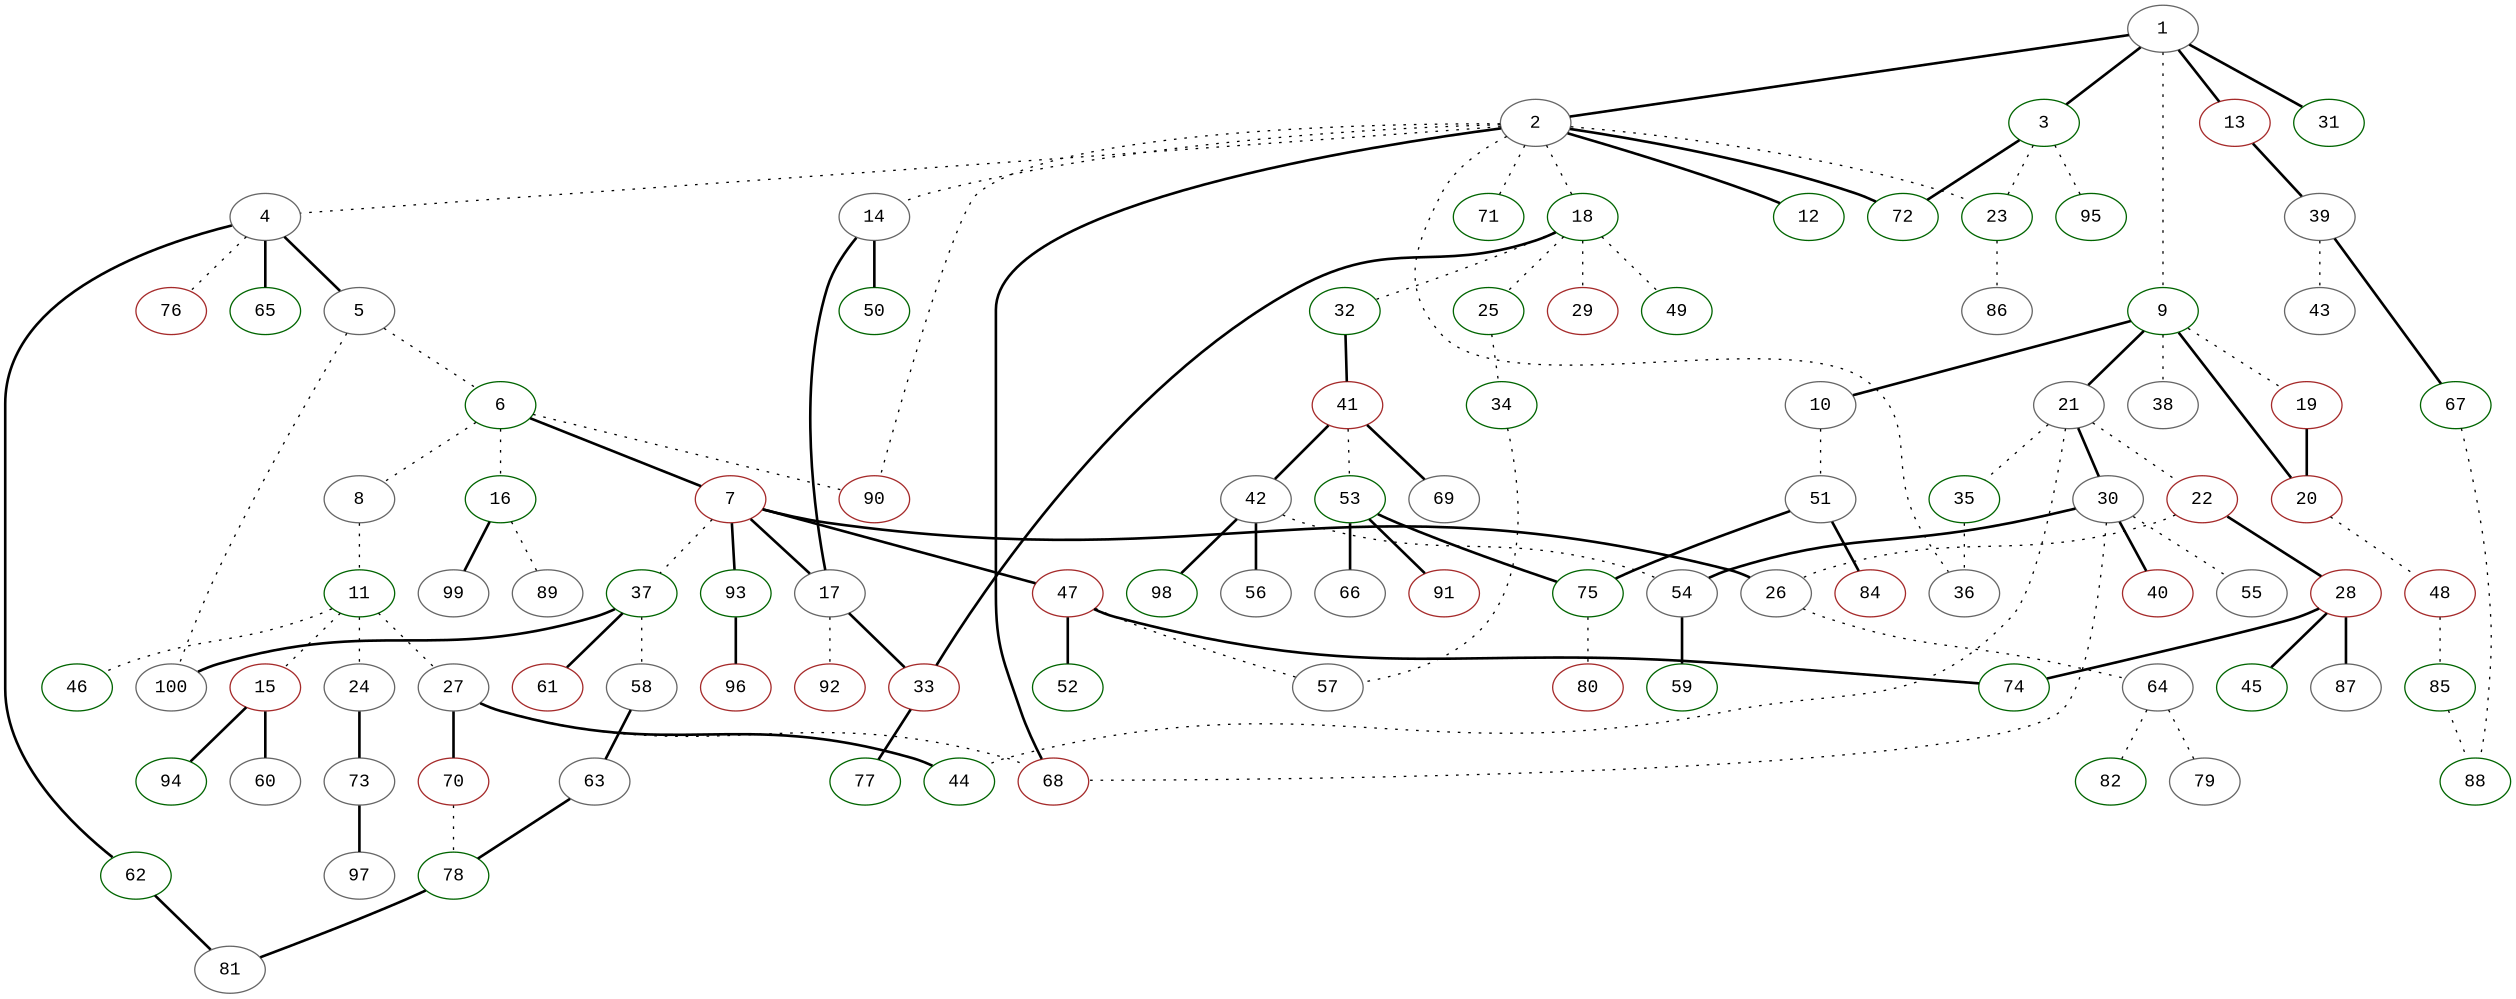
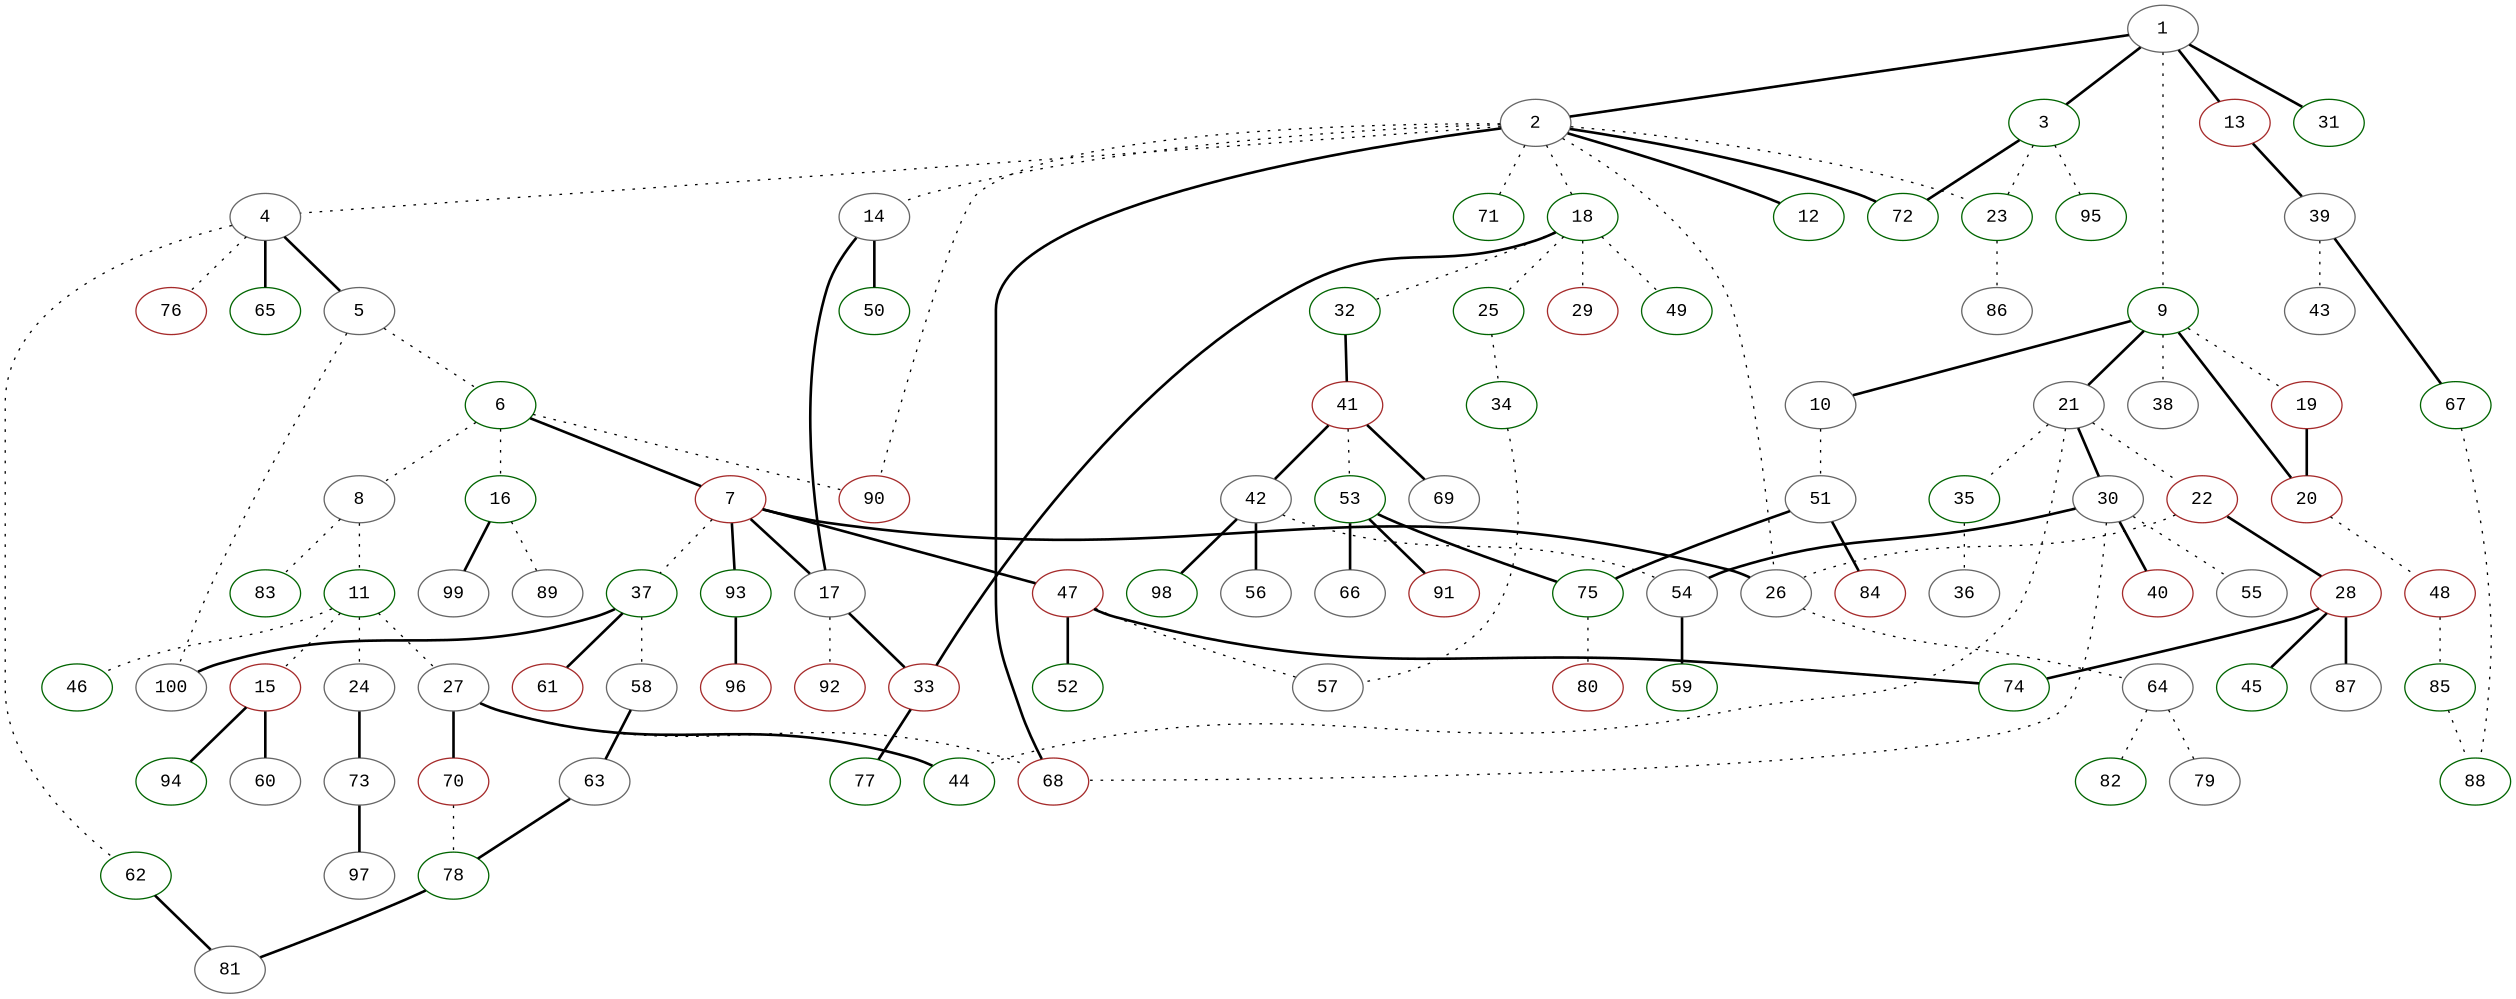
edge "2" -- "36": now "2" -- "26"
edge "4" -- "62": style bold -> dotted
node "83": added
